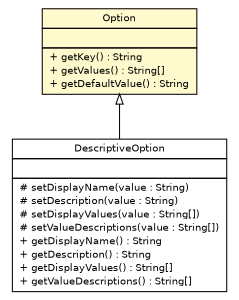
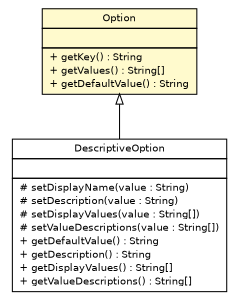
node "DescriptiveOption": text "+ getDisplayName() : String" -> "+ getDefaultValue() : String"
